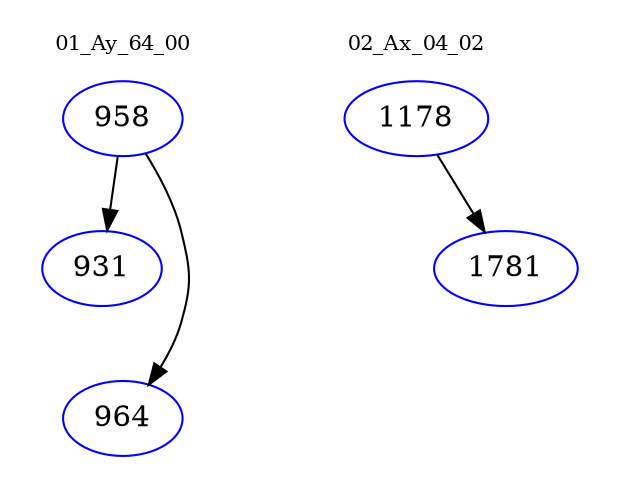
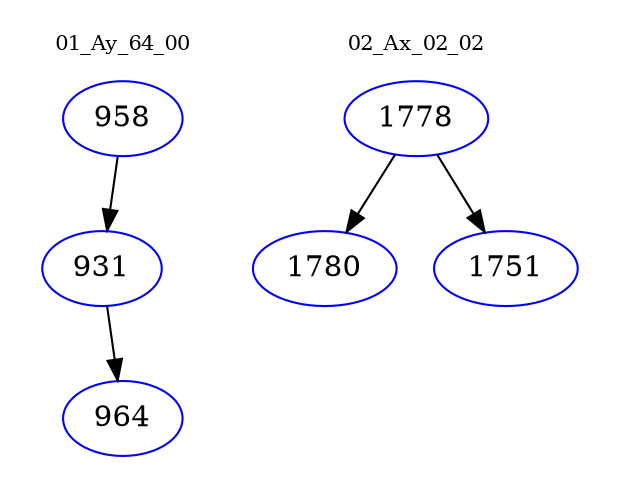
cluster "02_Ax_04_02": label "02_Ax_04_02" -> "02_Ax_02_02"
node "1178": label "1178" -> "1778"
edge "958" -> "964": now "931" -> "964"
node "1780": added
node "1781": label "1781" -> "1751"
